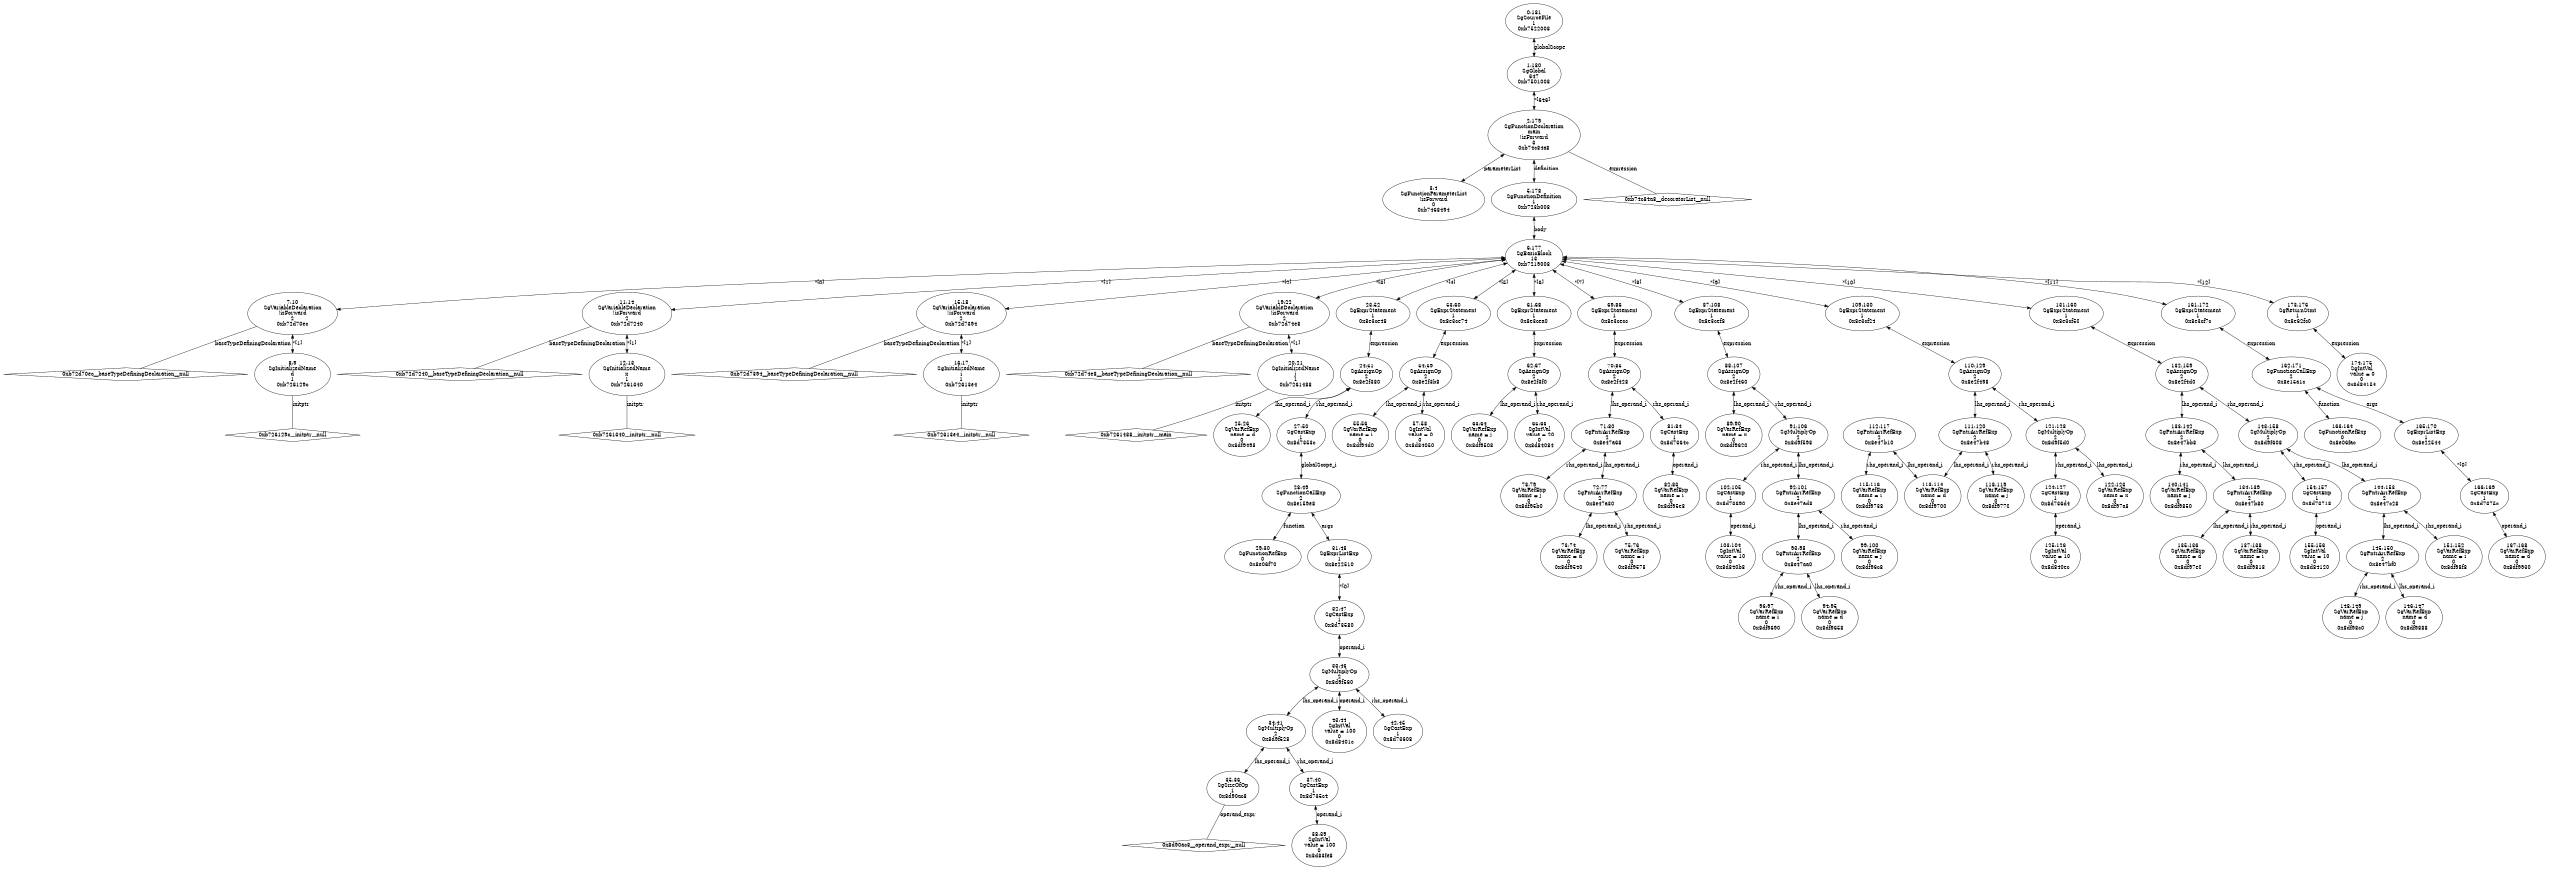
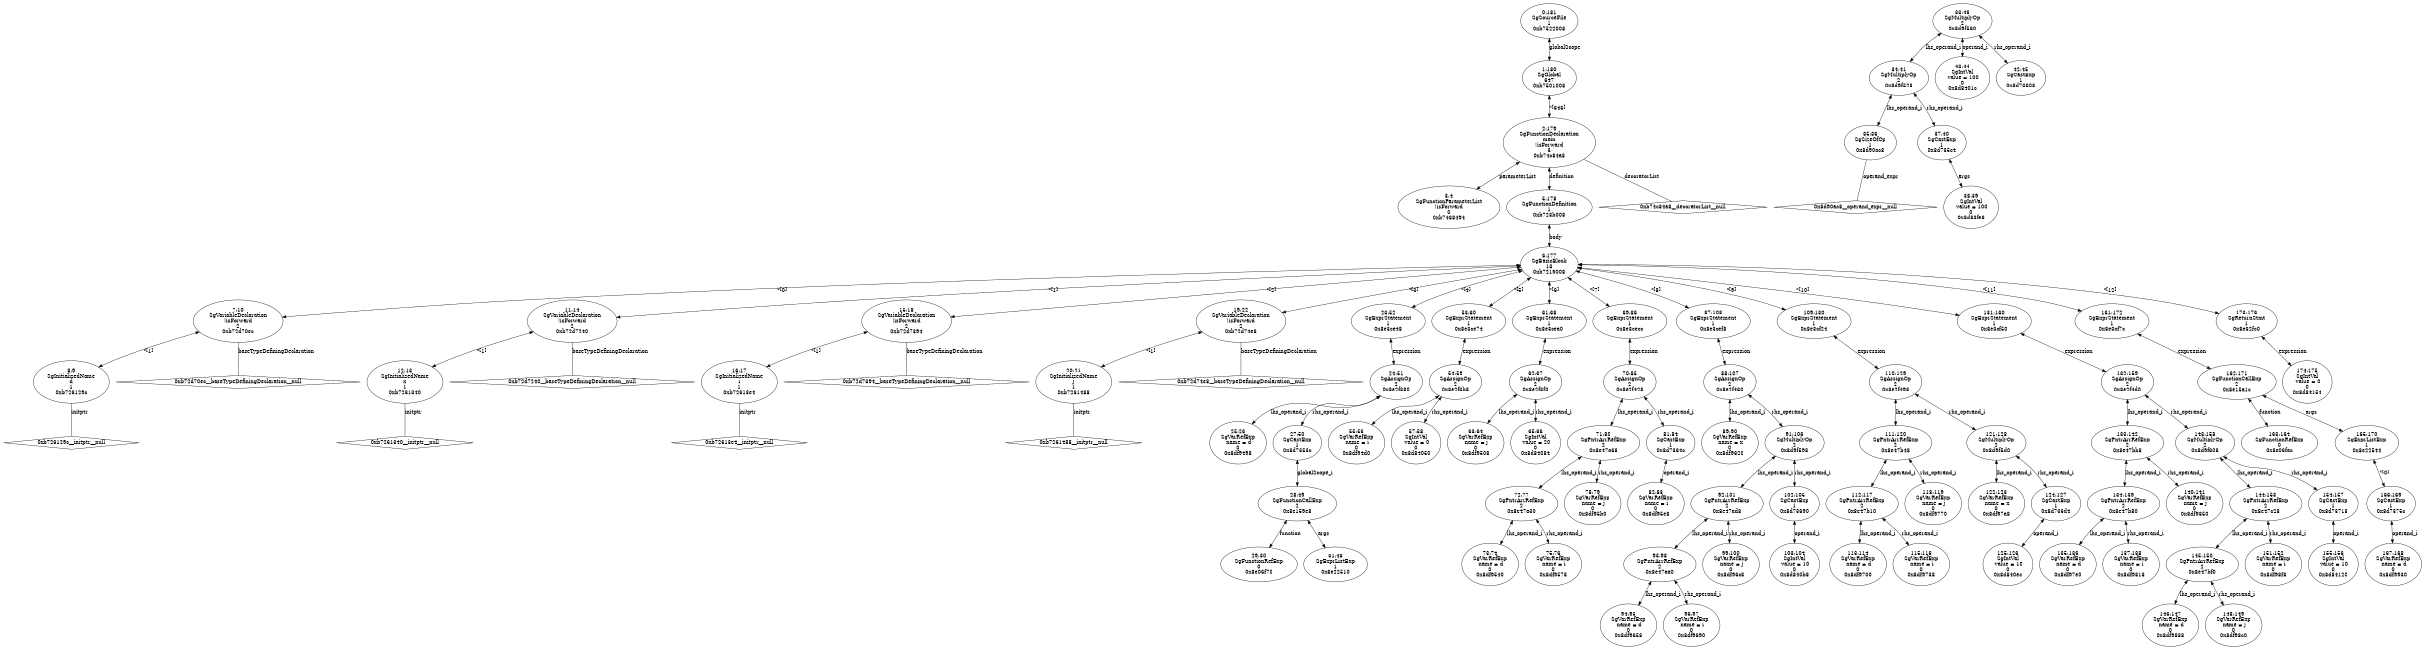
edge "2:179 SgFunctionDeclaration main !isForward 3 0xb74c84a8" -- "0xb74c84a8__decoratorList__null": label "expression" -> "decoratorList"
node "0xb7261488__initptr__main": label "0xb7261488__initptr__main" -> "0xb7261488__initptr__null"
edge "111:120 SgPntrArrRefExp 2 0x8e47b48" -- "113:114 SgVarRefExp name = d 0 0x8df9700": now "111:120 SgPntrArrRefExp 2 0x8e47b48" -- "112:117 SgPntrArrRefExp 2 0x8e47b10"
node "32:47 SgCastExp 1 0x8d73580": removed
edge "37:40 SgCastExp 1 0x8d735c4" -- "38:39 SgIntVal value = 100 0 0x8d83fe8": label "operand_i" -> "args"
